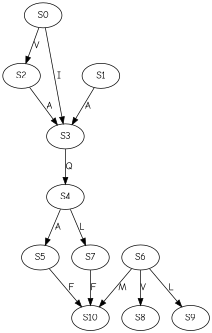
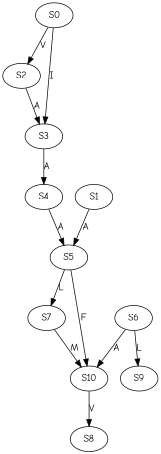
edge "S1" -> "S3": now "S1" -> "S5"
edge "S3" -> "S4": label "Q" -> "A"
edge "S4" -> "S7": now "S5" -> "S7"
edge "S6" -> "S8": now "S10" -> "S8"
edge "S7" -> "S10": label "F" -> "M"
edge "S6" -> "S10": label "M" -> "A"
